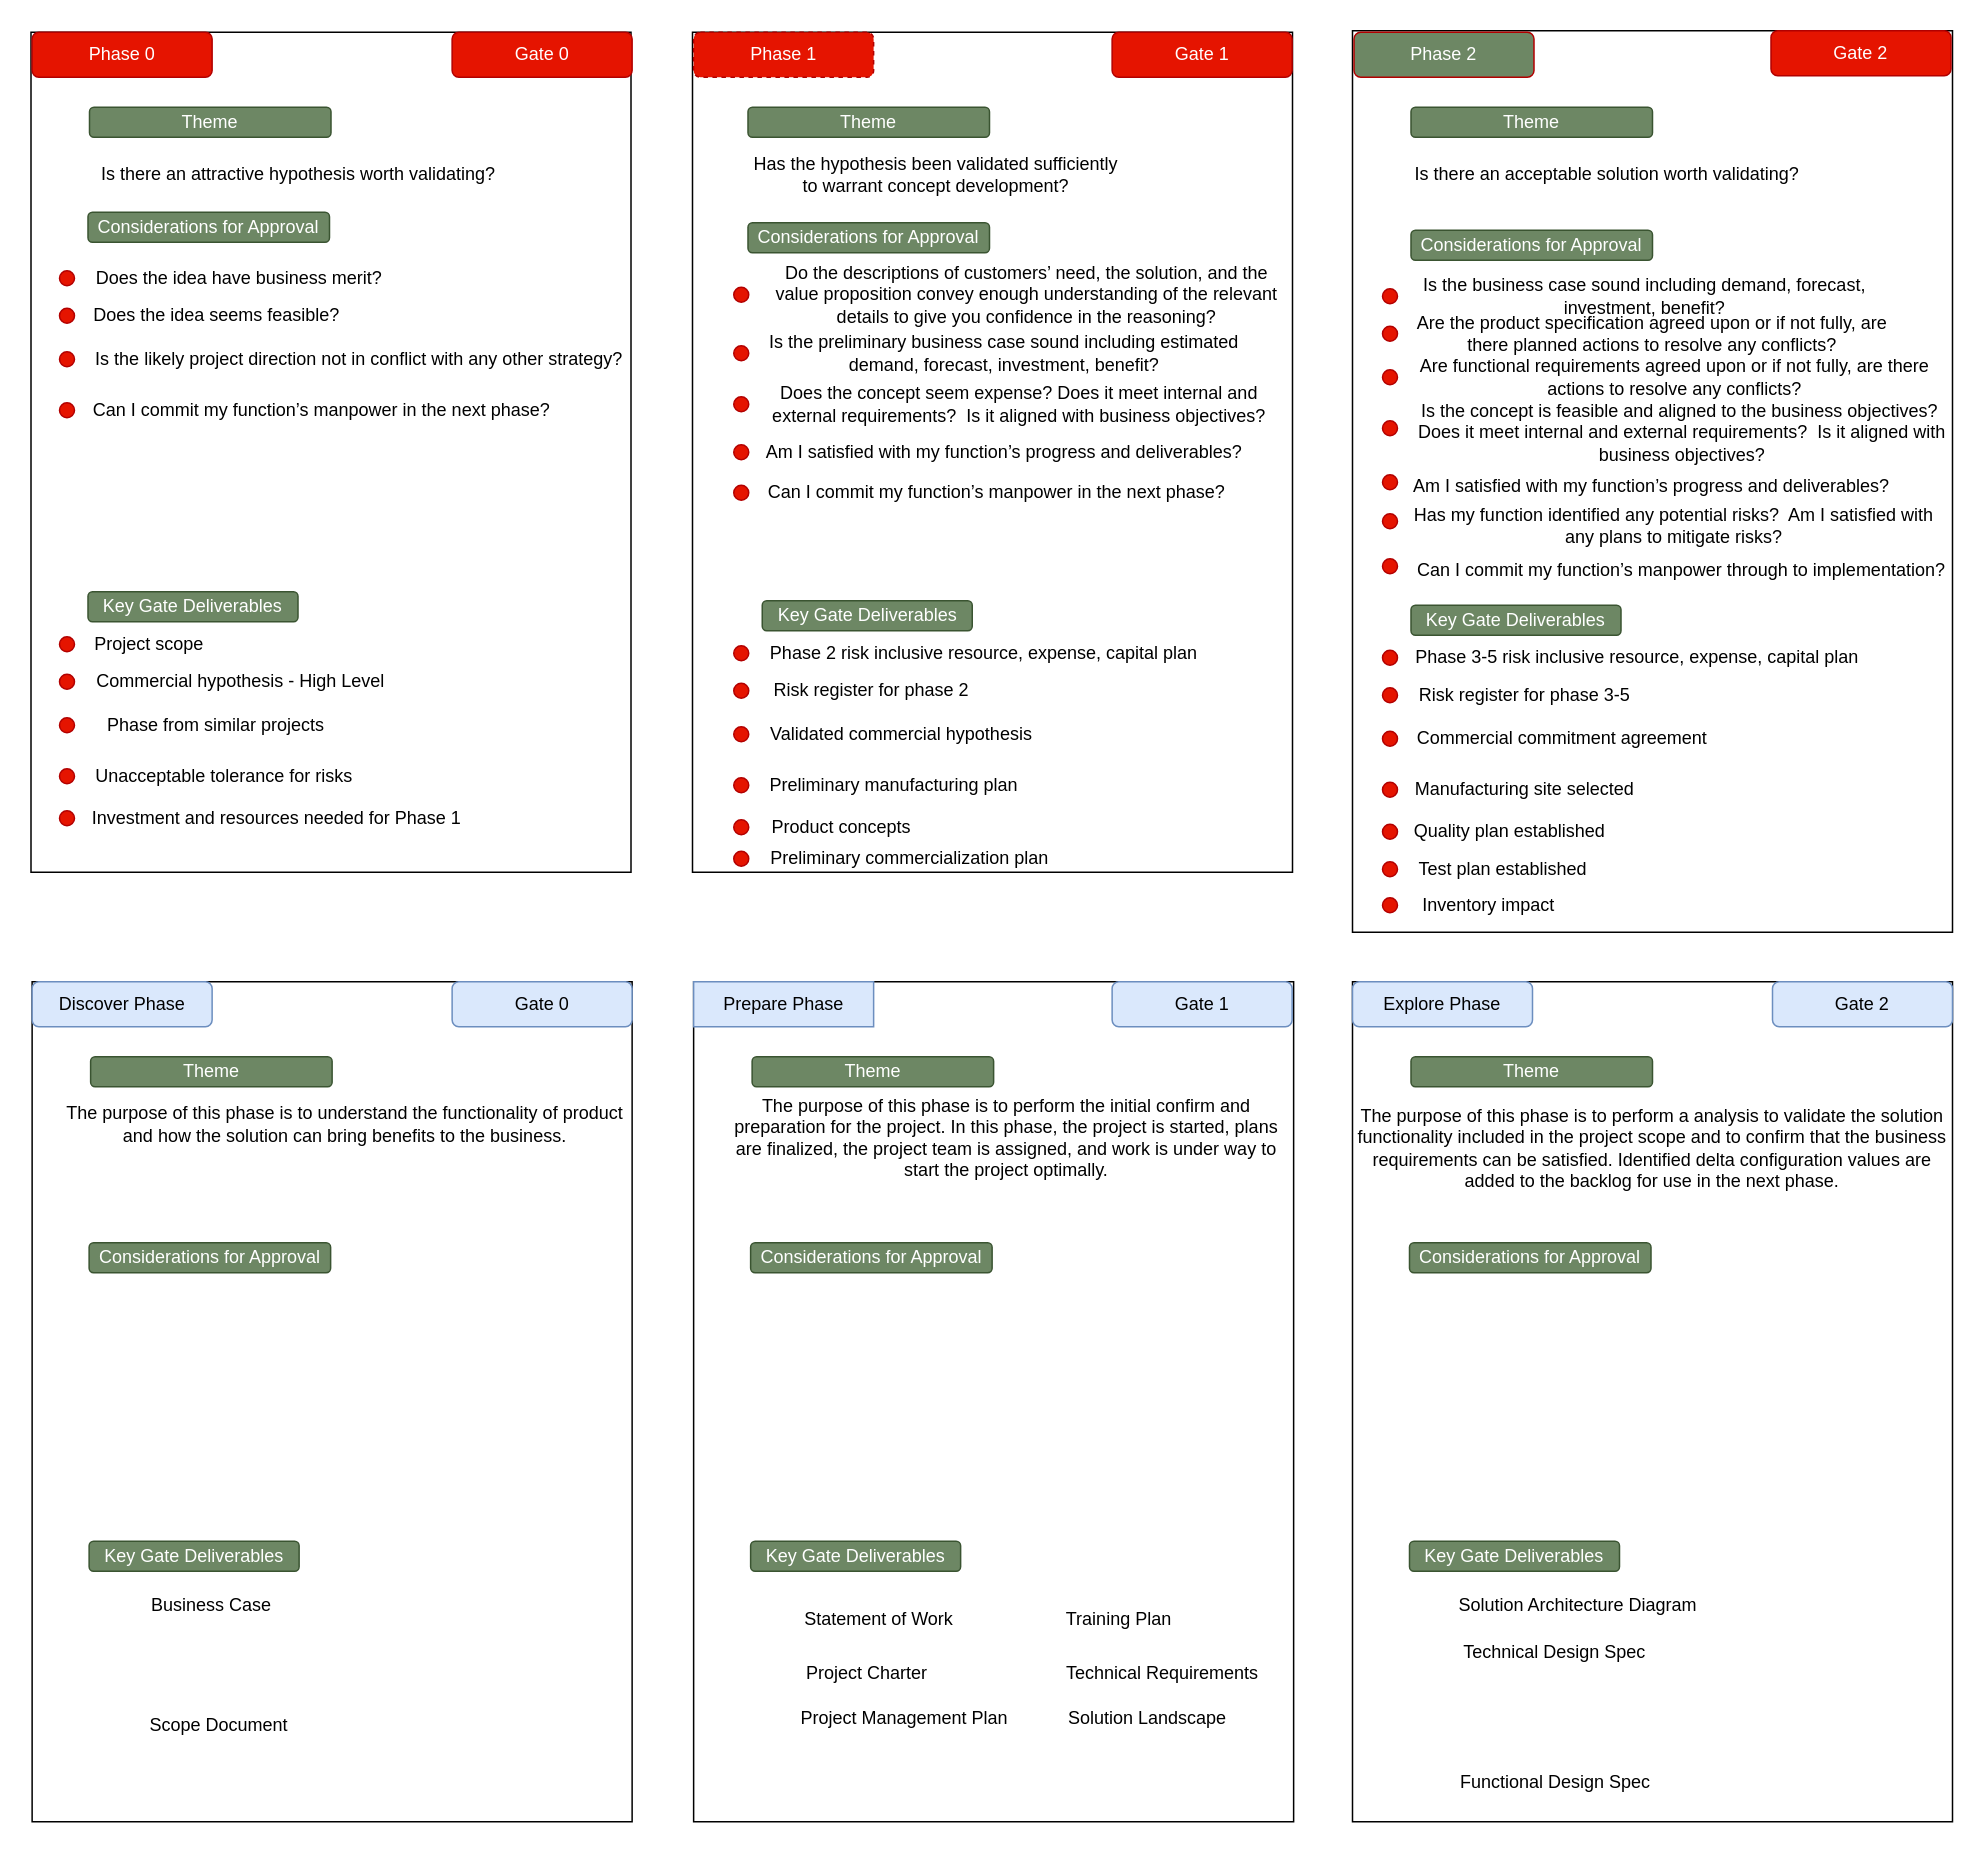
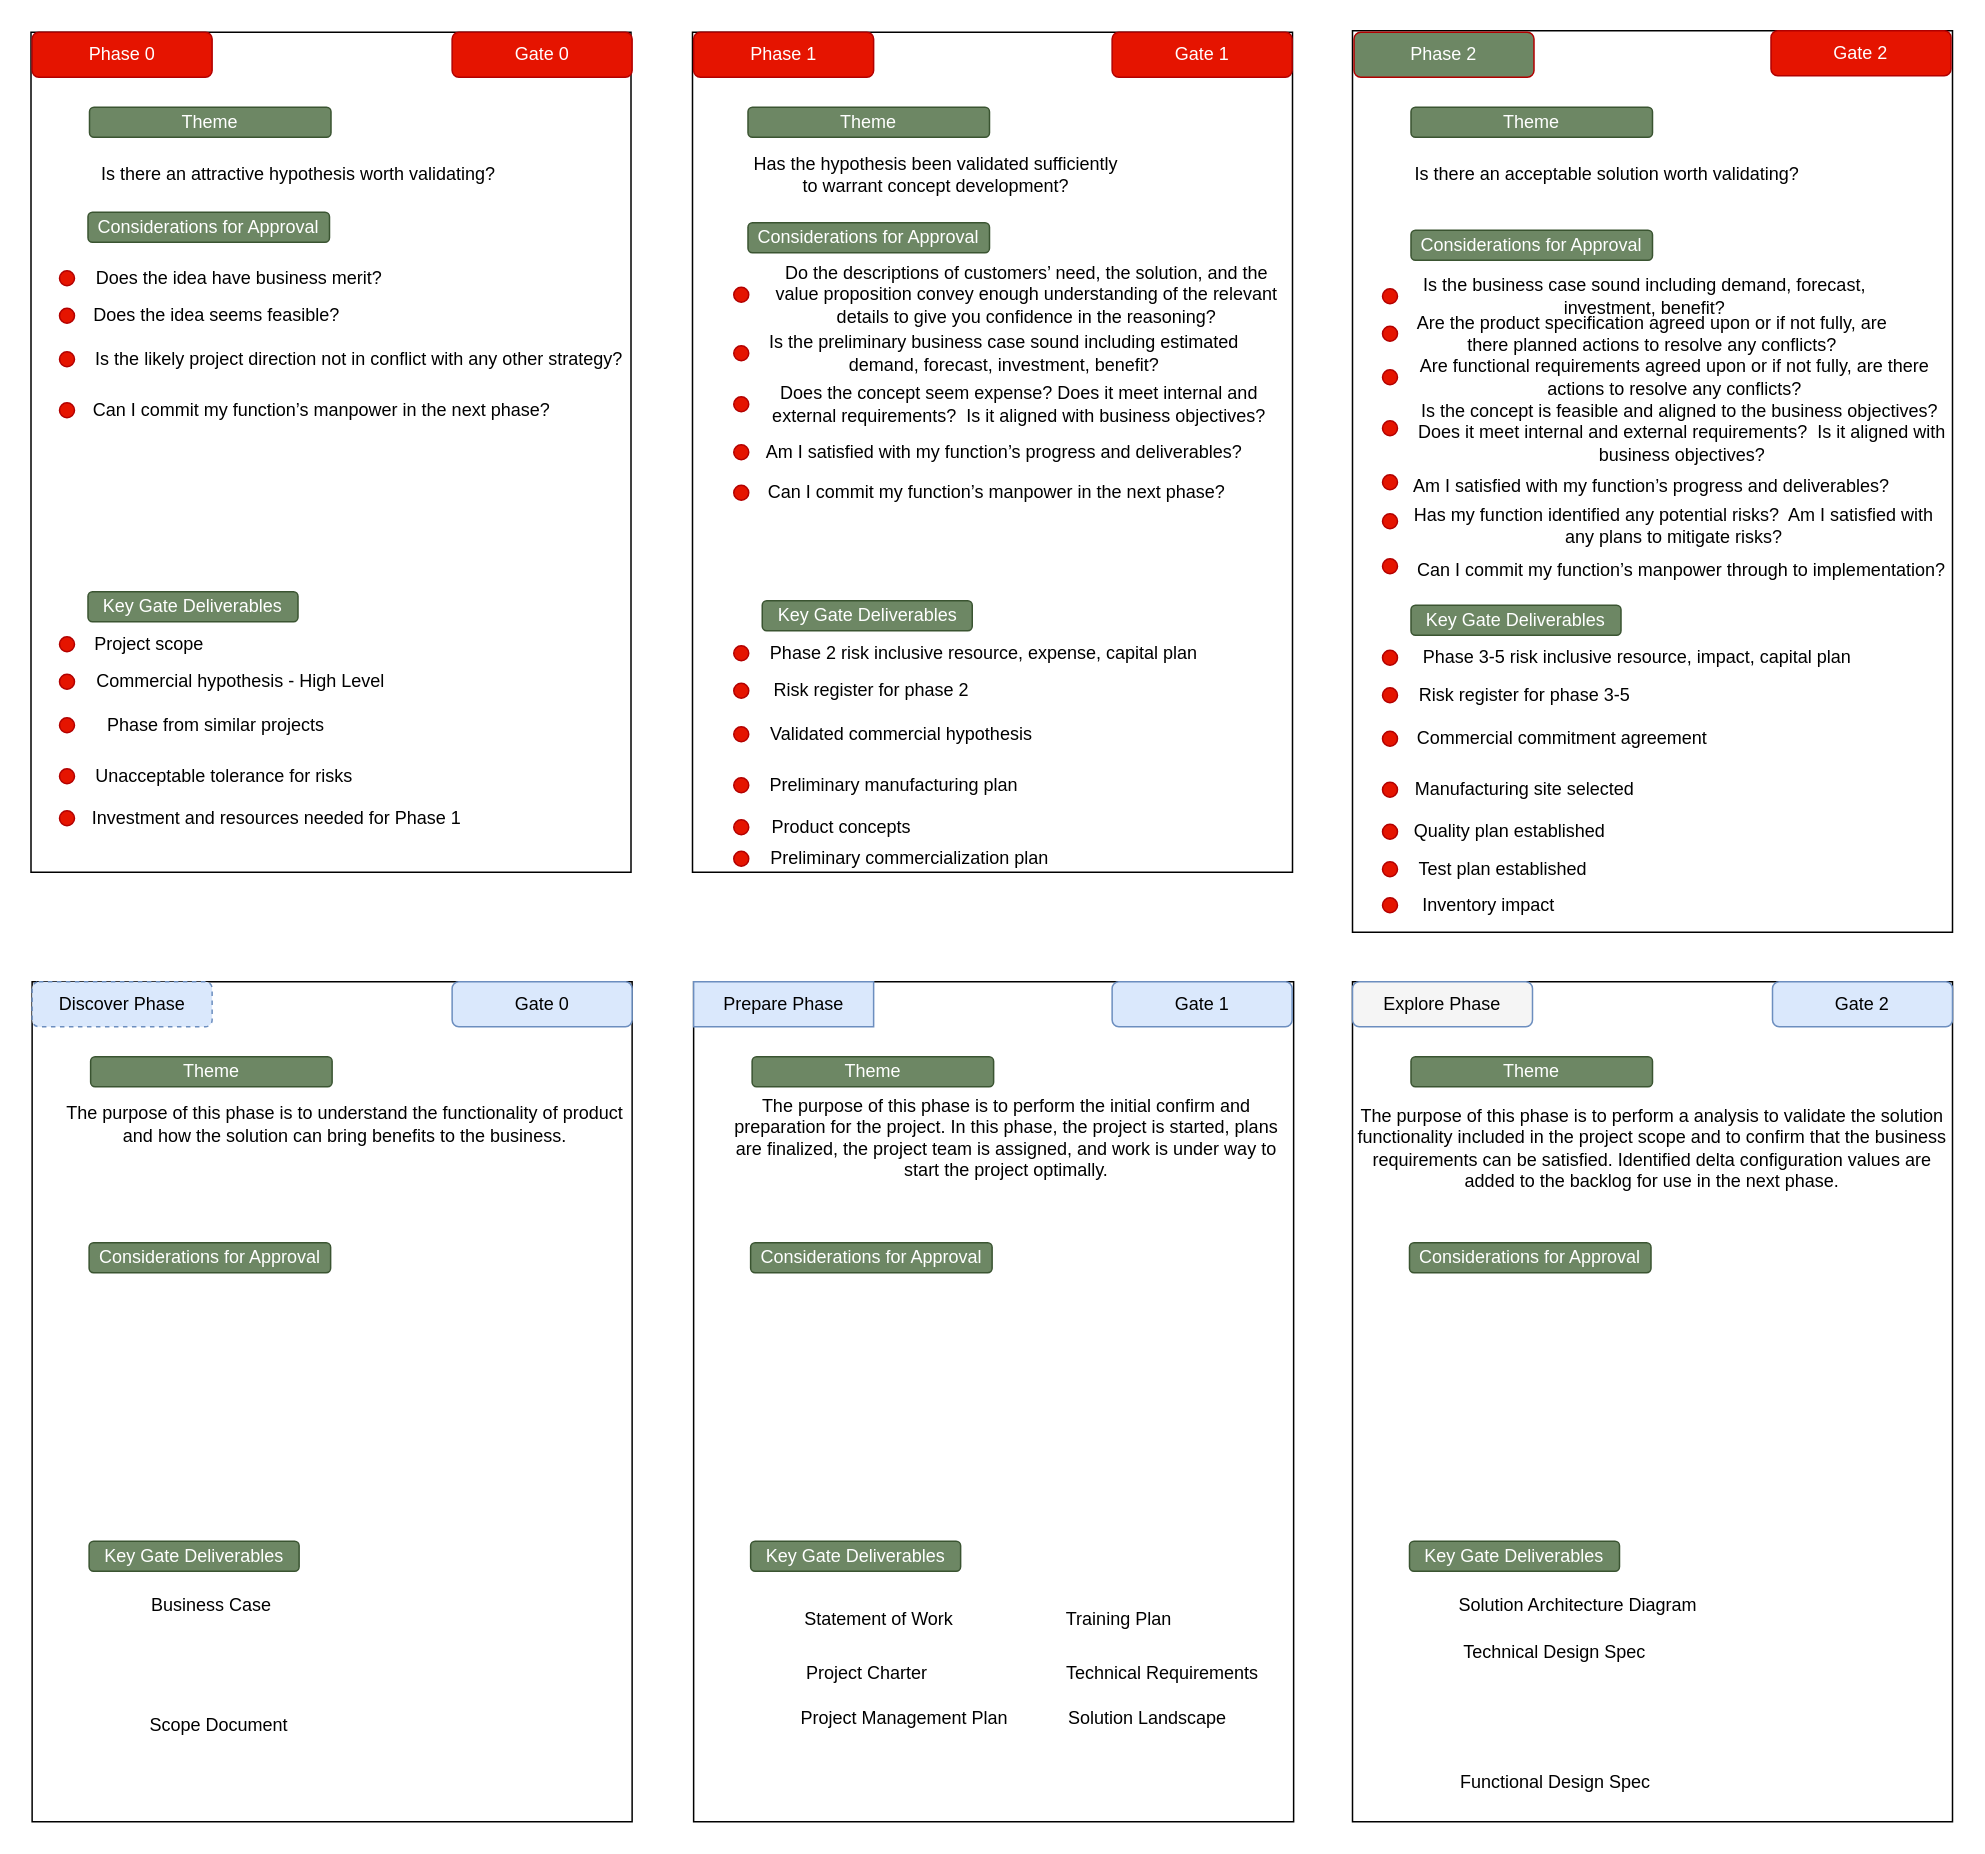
node "Phase 1": style dashed -> solid
node "Phase 3-5 risk inclusive resource, expense, capital plan": label "Phase 3-5 risk inclusive resource, expense, capital plan" -> "Phase 3-5 risk inclusive resource, impact, capital plan"
node "Discover Phase": style solid -> dashed
node "Explore Phase": fillcolor #dae8fc -> #f5f5f5
